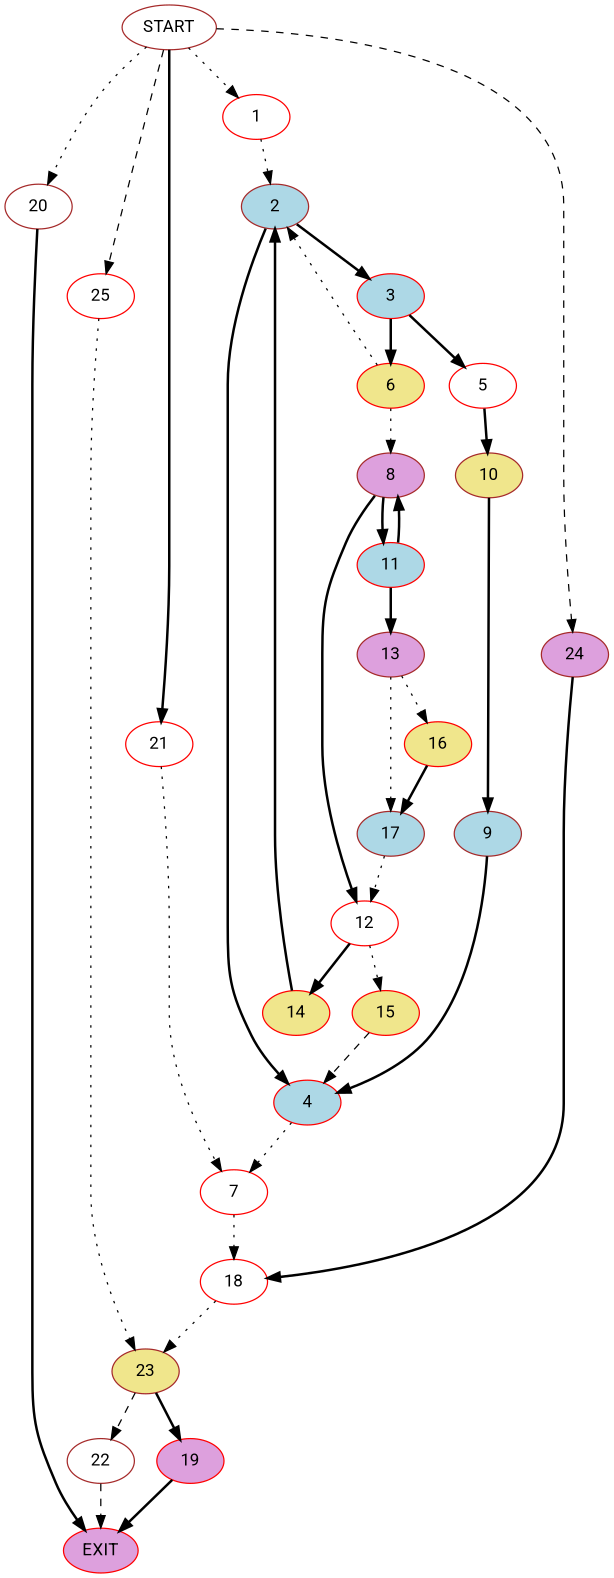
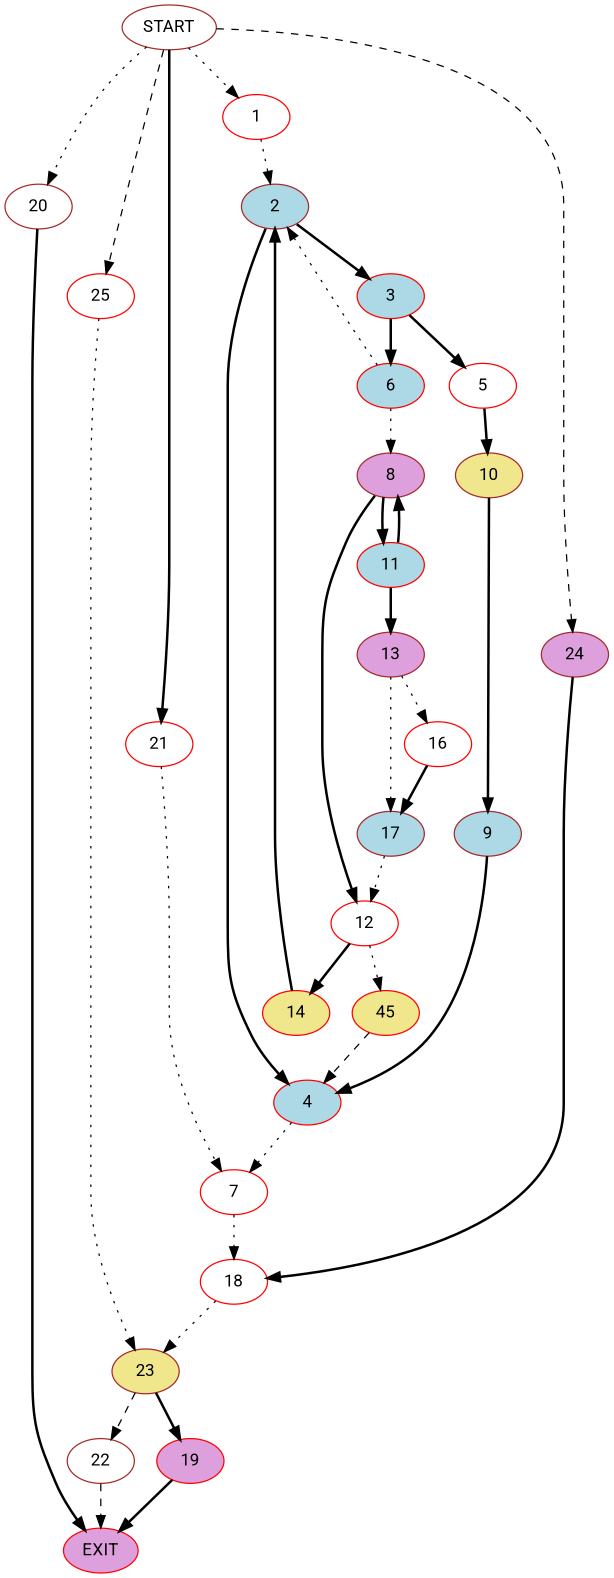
node "6": fillcolor khaki -> lightblue
node "16": fillcolor khaki -> white
node "15": label "15" -> "45"
